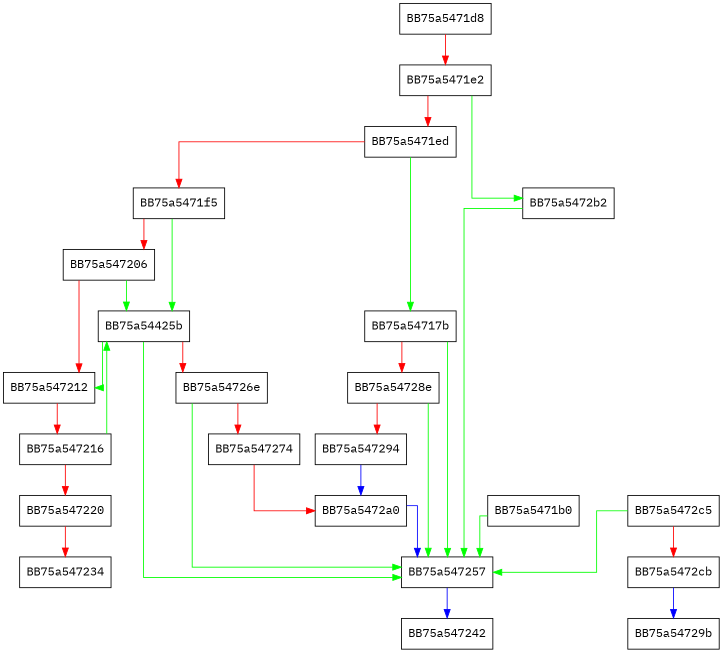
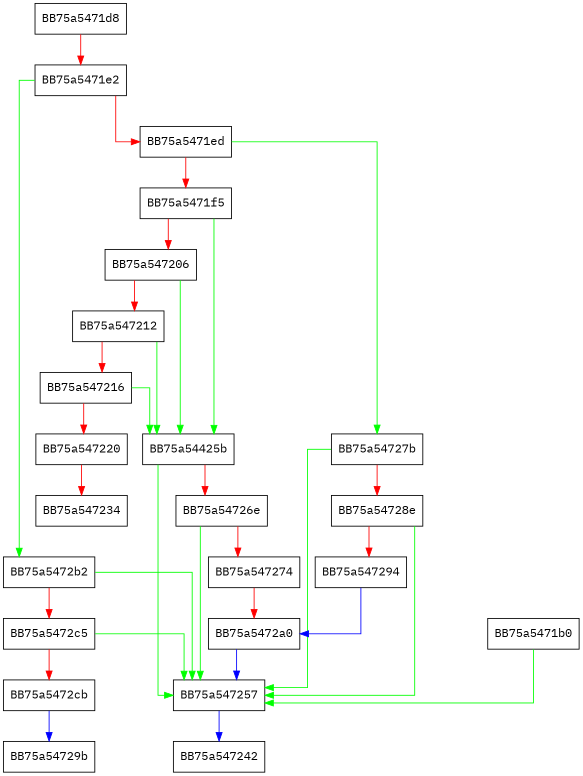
node "BB75a54717b": label "BB75a54717b" -> "BB75a54727b"
edge "BB75a54425b" -> "BB75a547212": reversed
edge "BB75a5472b2" -> "BB75a5472c5": added
